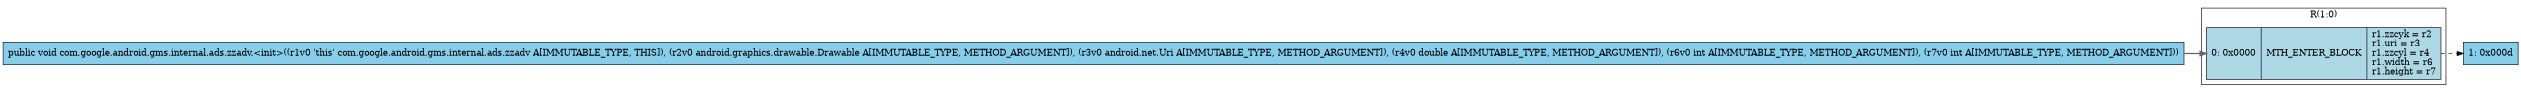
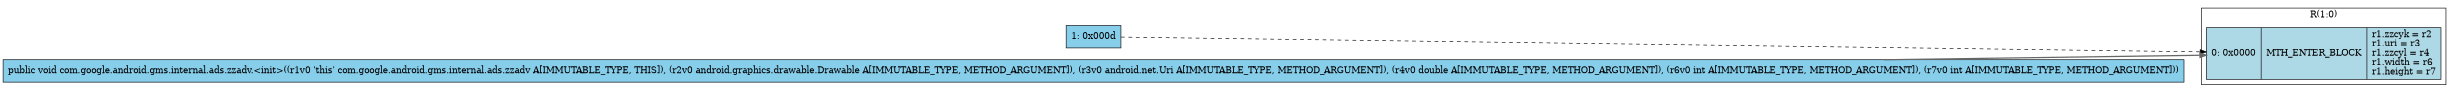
edge "0: 0x0000" -> "1: 0x000d": reversed
